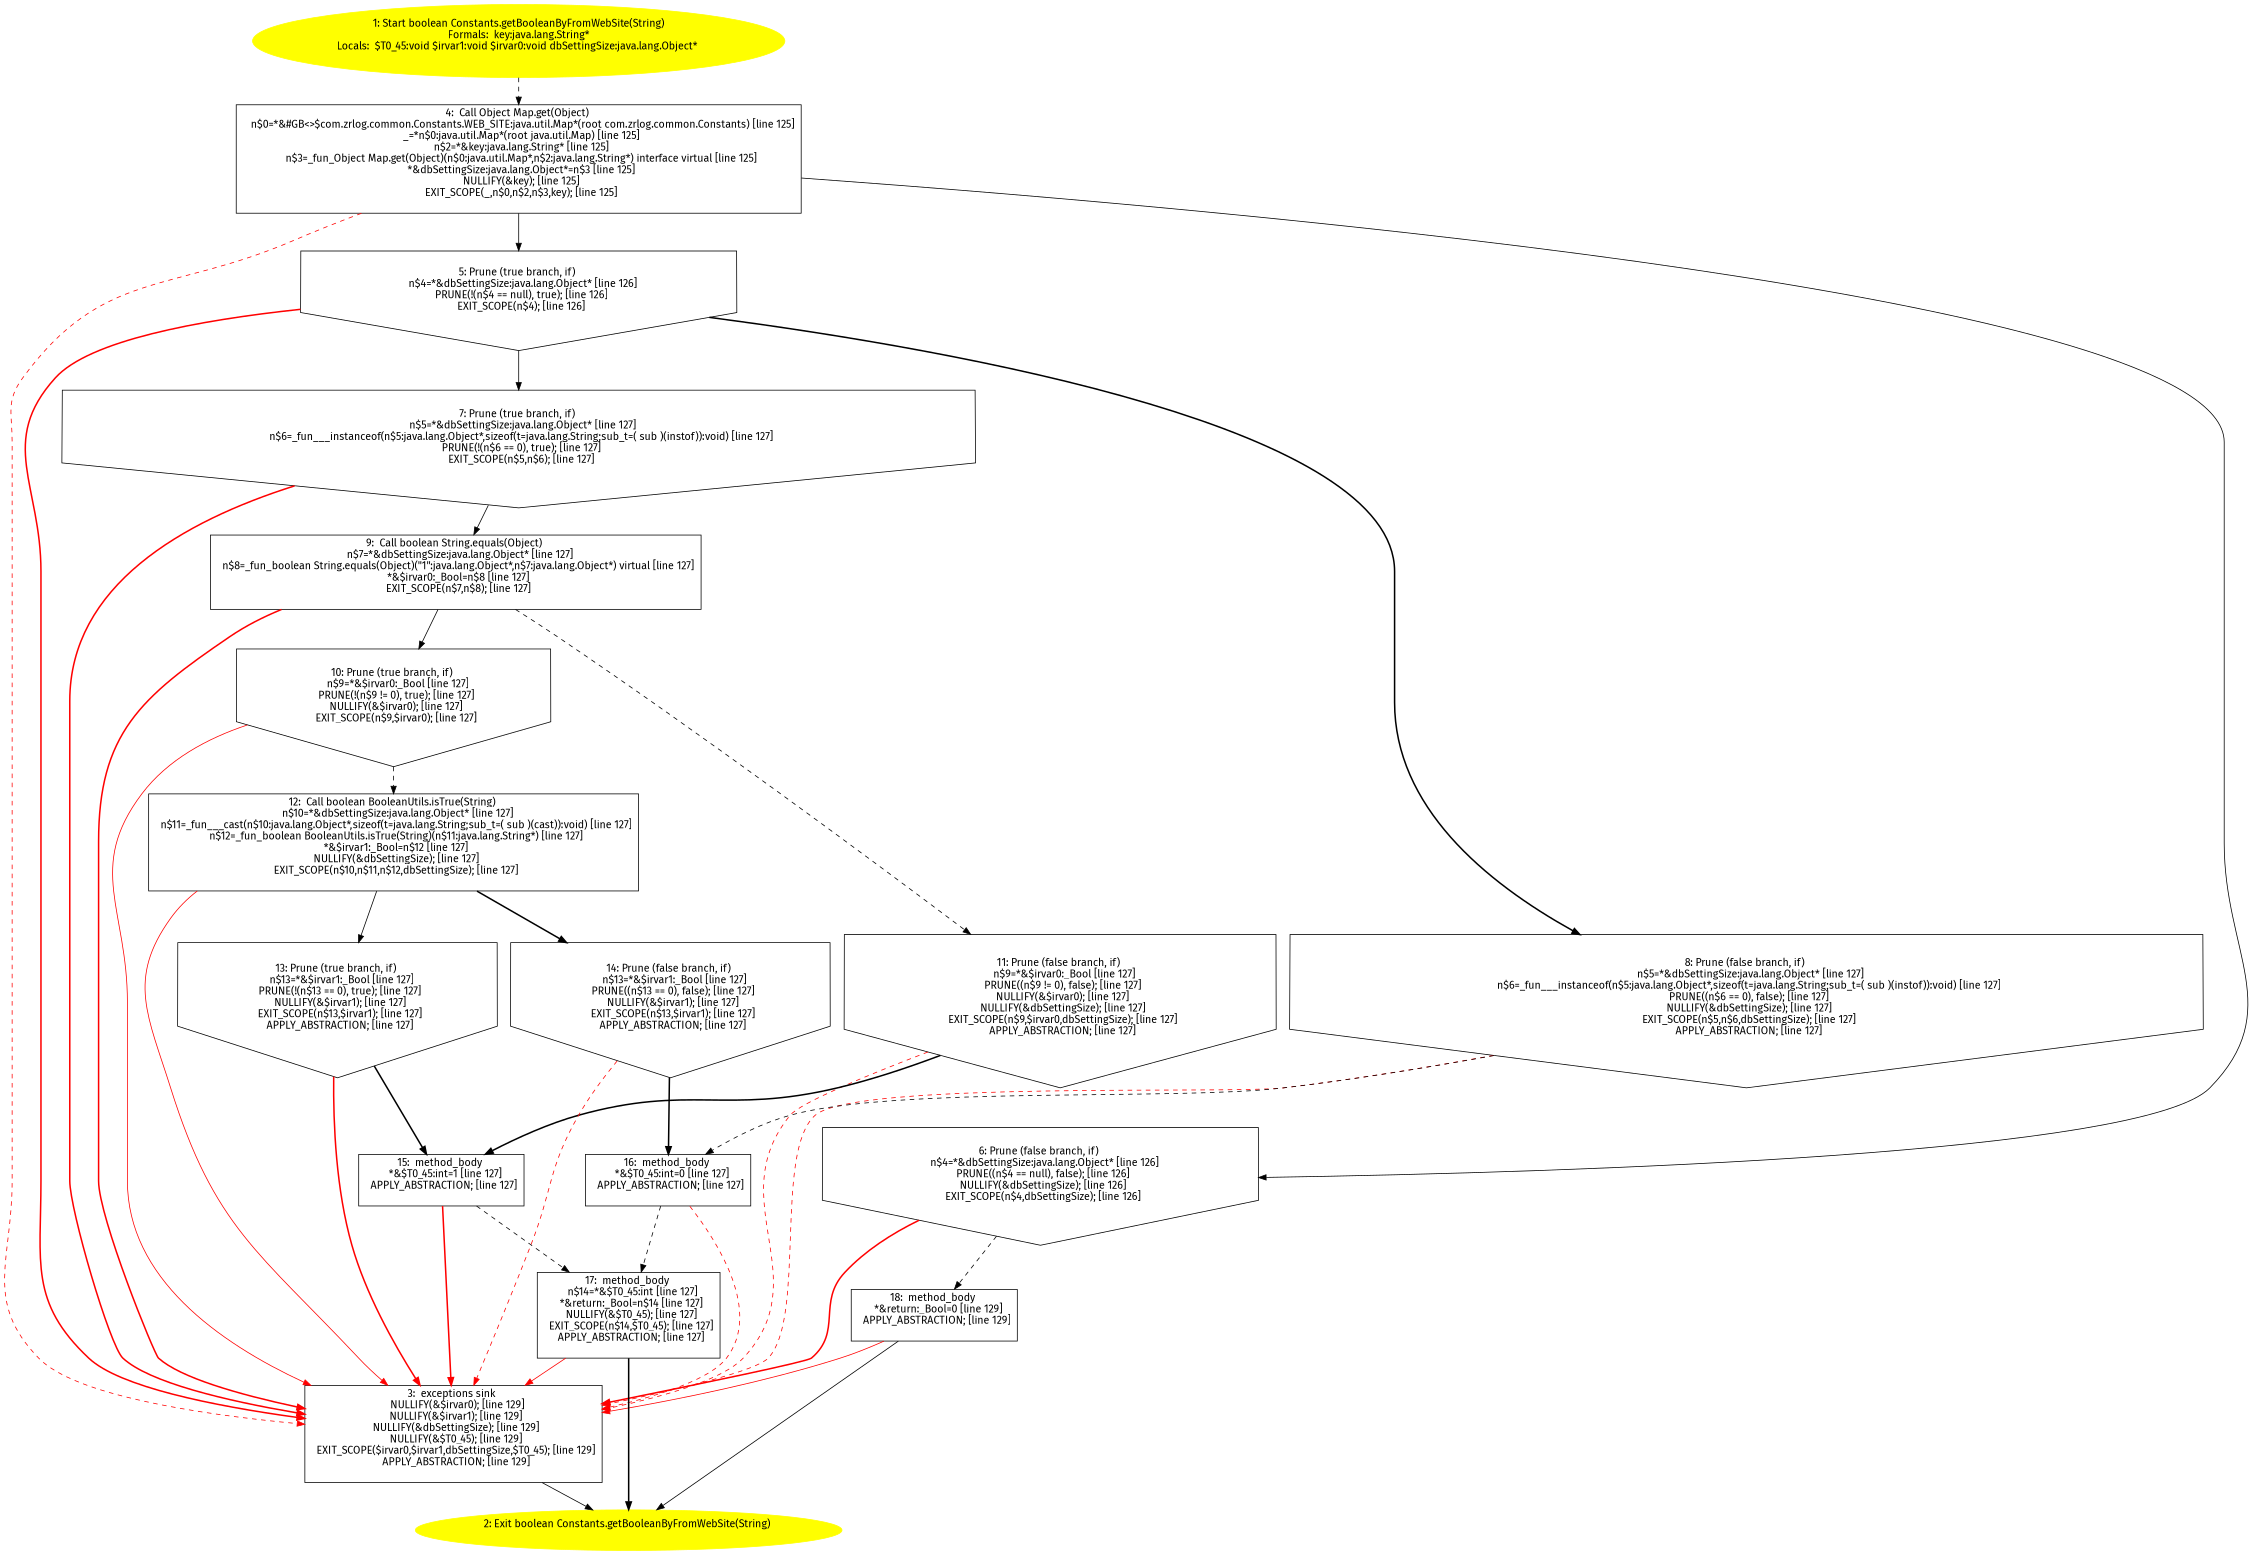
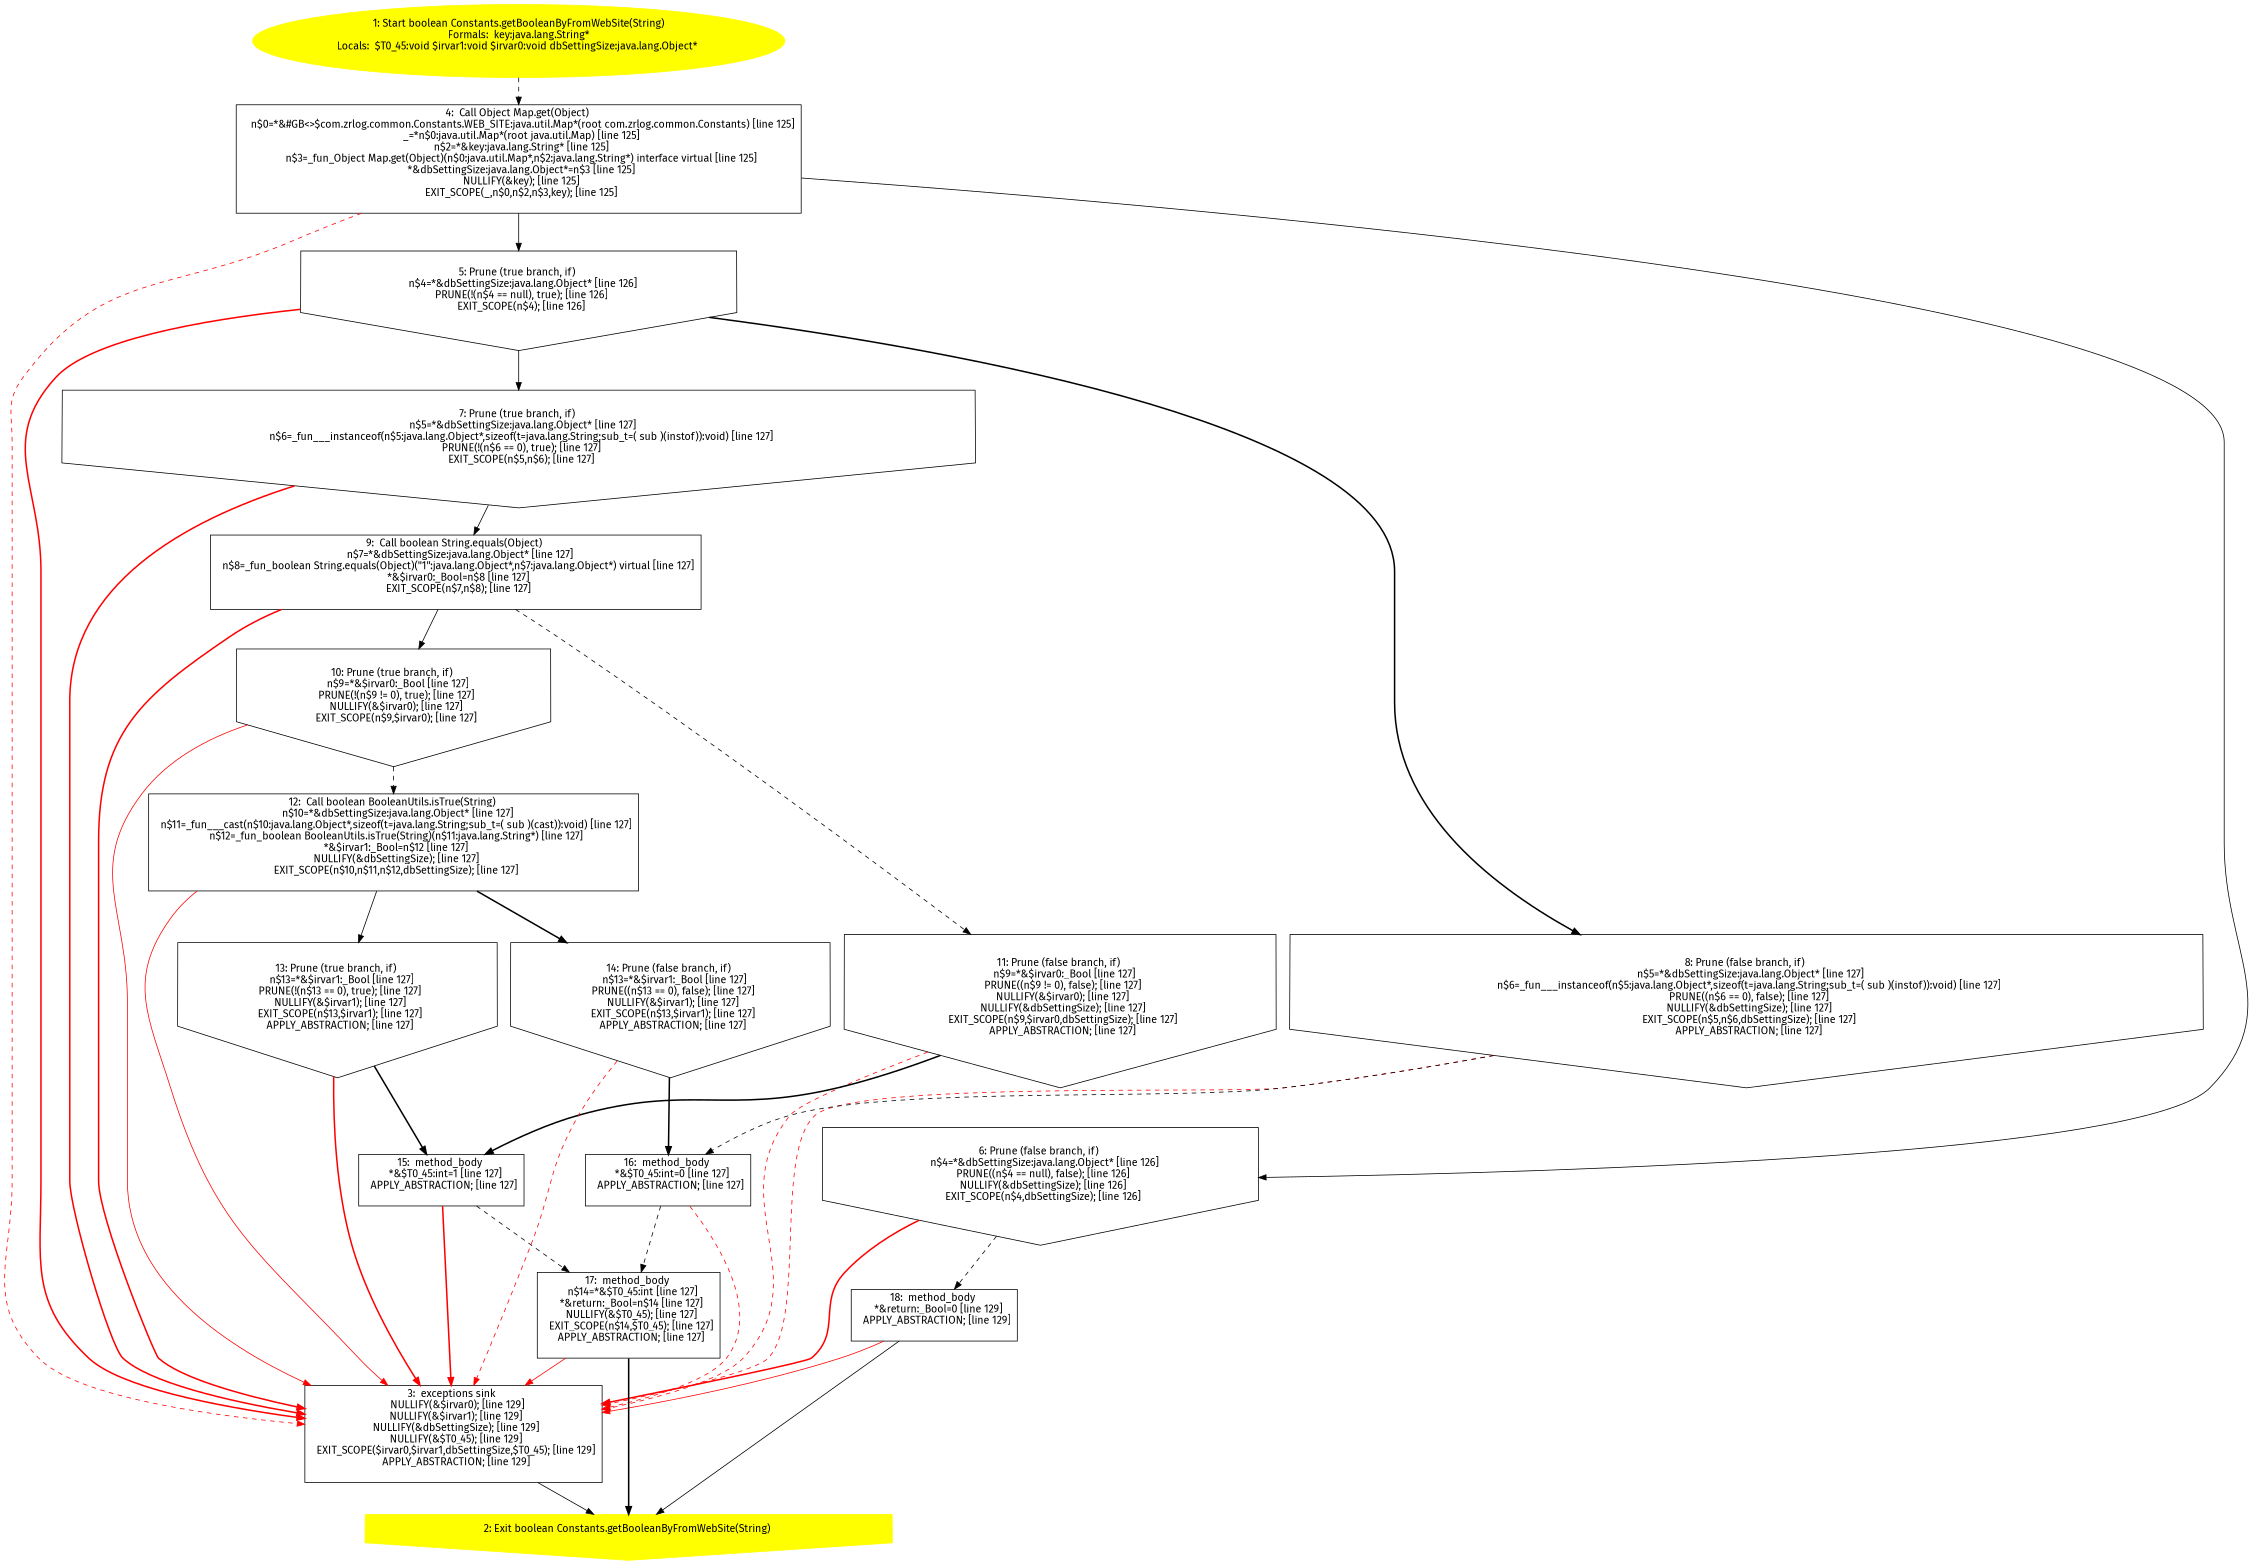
node "2: Exit boolean Constants.getBooleanByFromWebSite(String)": shape ellipse -> invhouse
